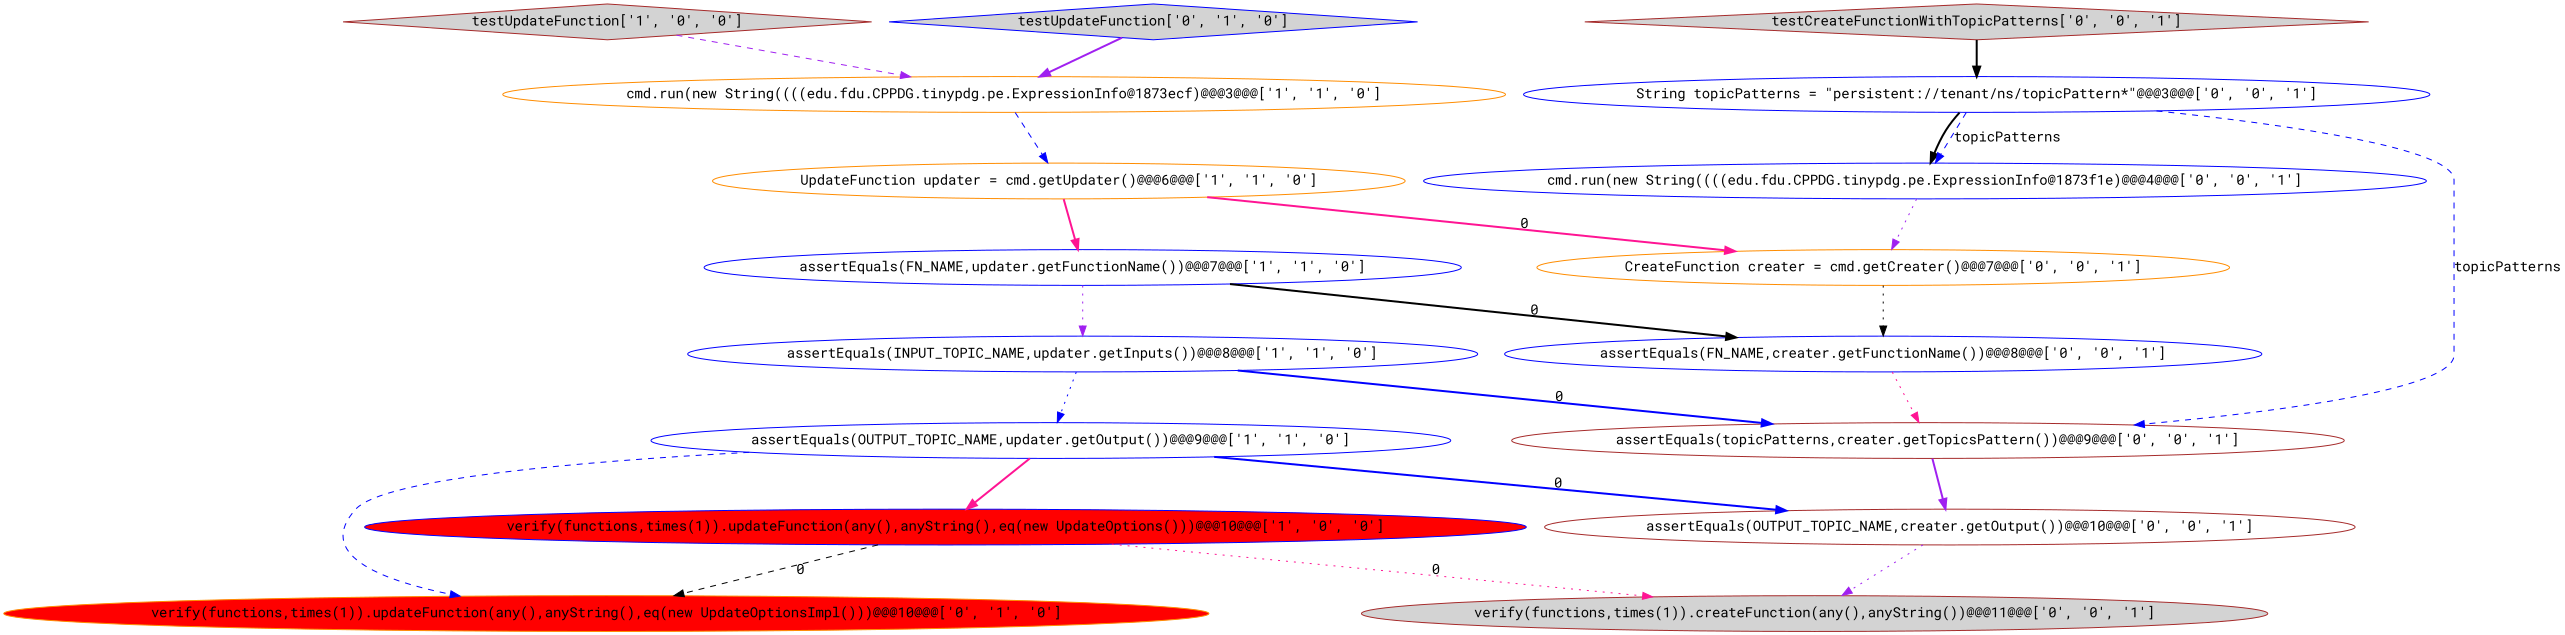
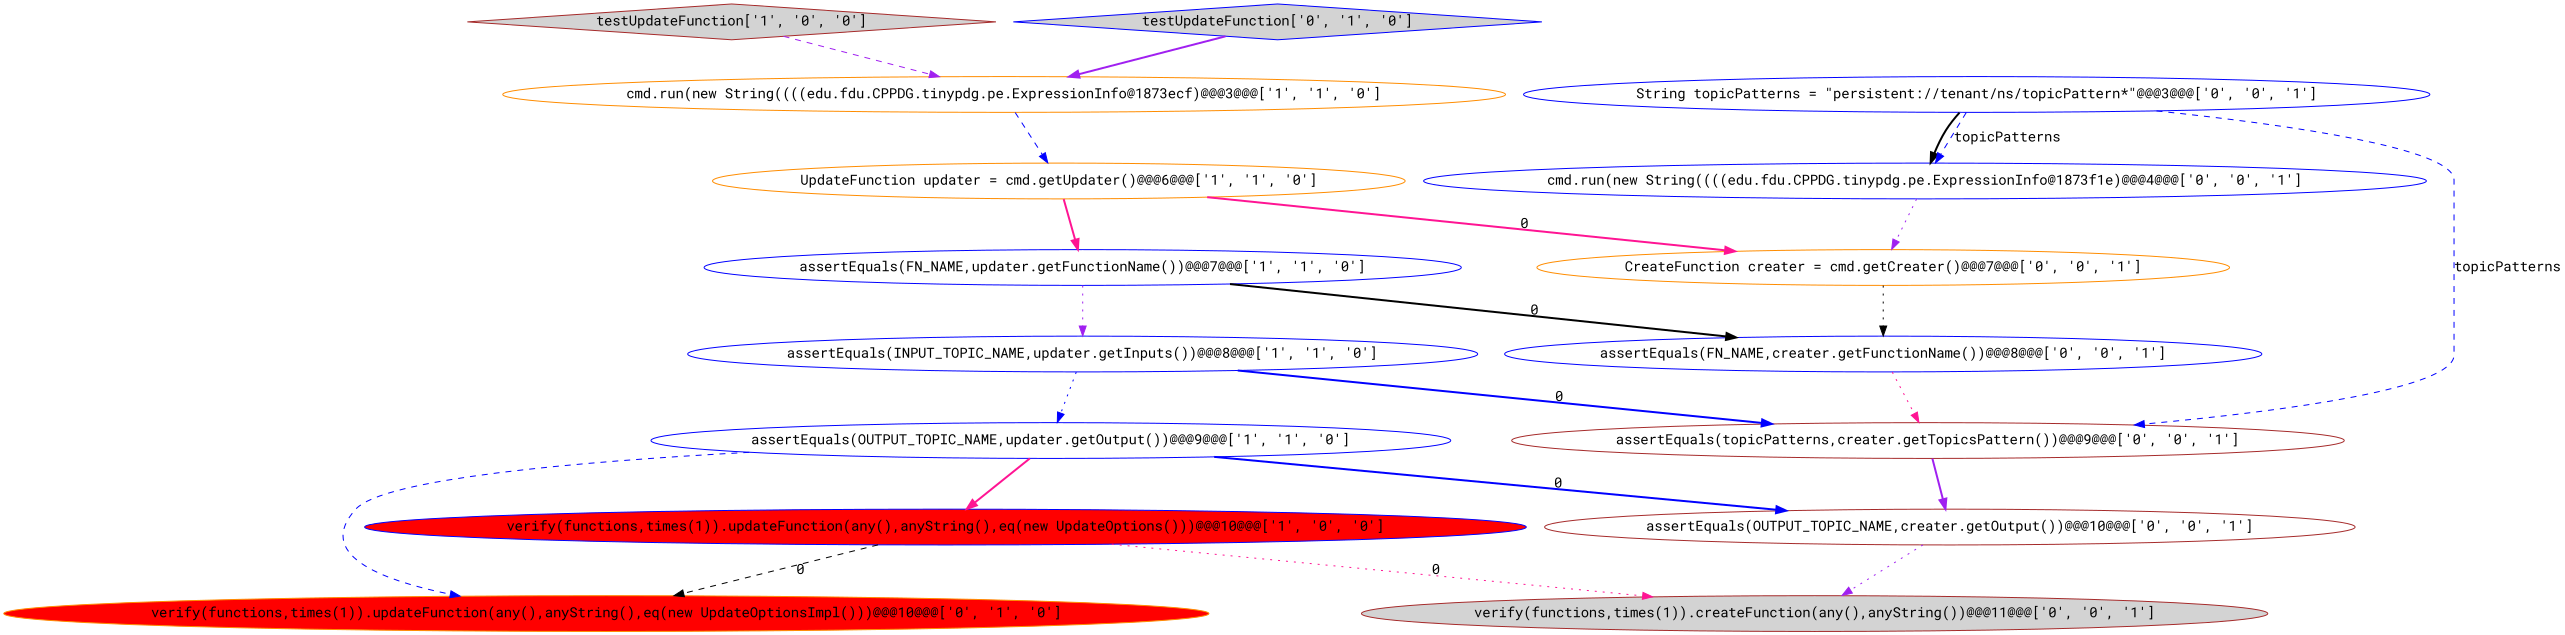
node "testCreateFunctionWithTopicPatterns['0', '0', '1']": removed
